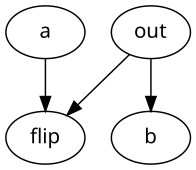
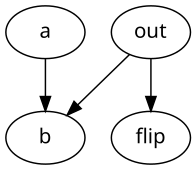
edge "a" -> "flip": now "a" -> "b"
